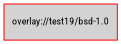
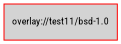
node "overlay://test19/bsd-1.0": label "overlay://test19/bsd-1.0" -> "overlay://test11/bsd-1.0"
